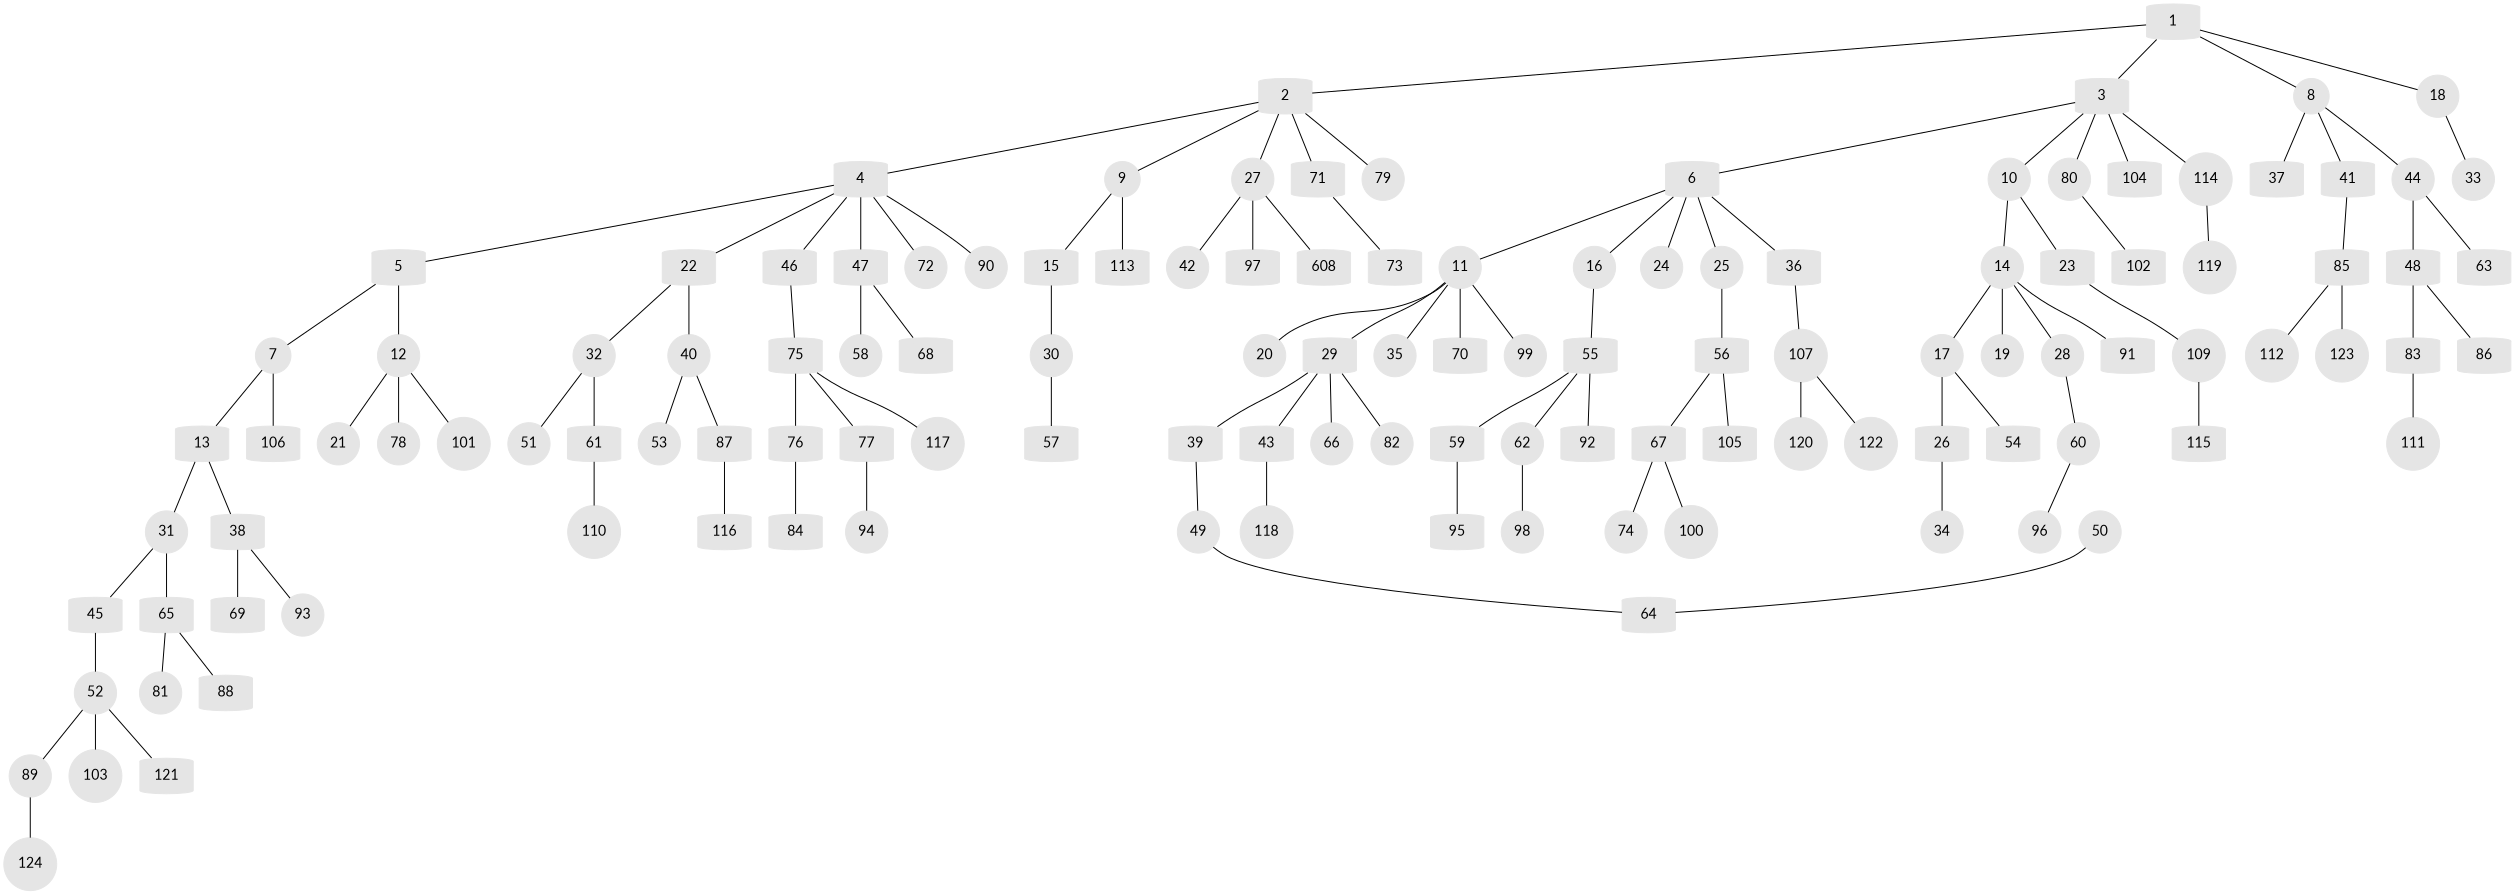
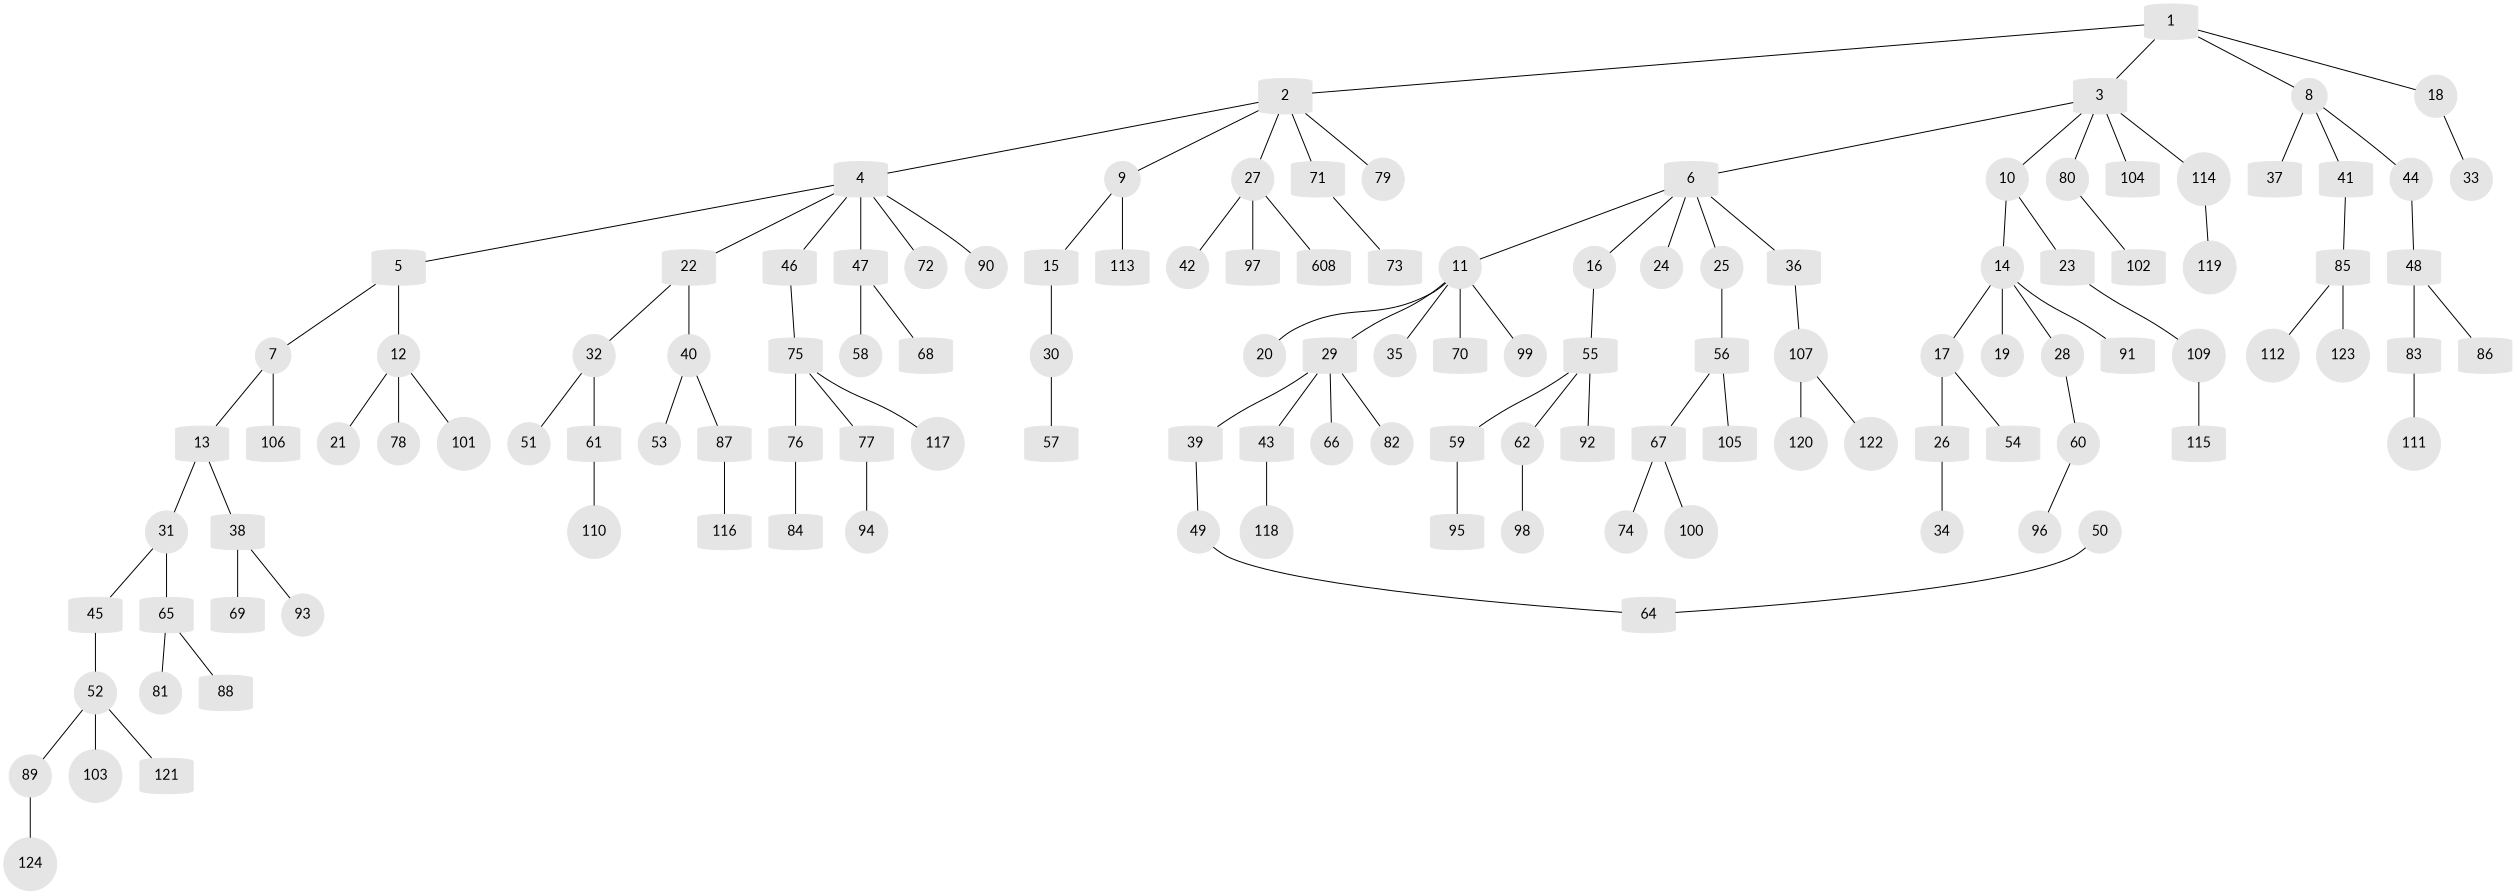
node "63": removed
